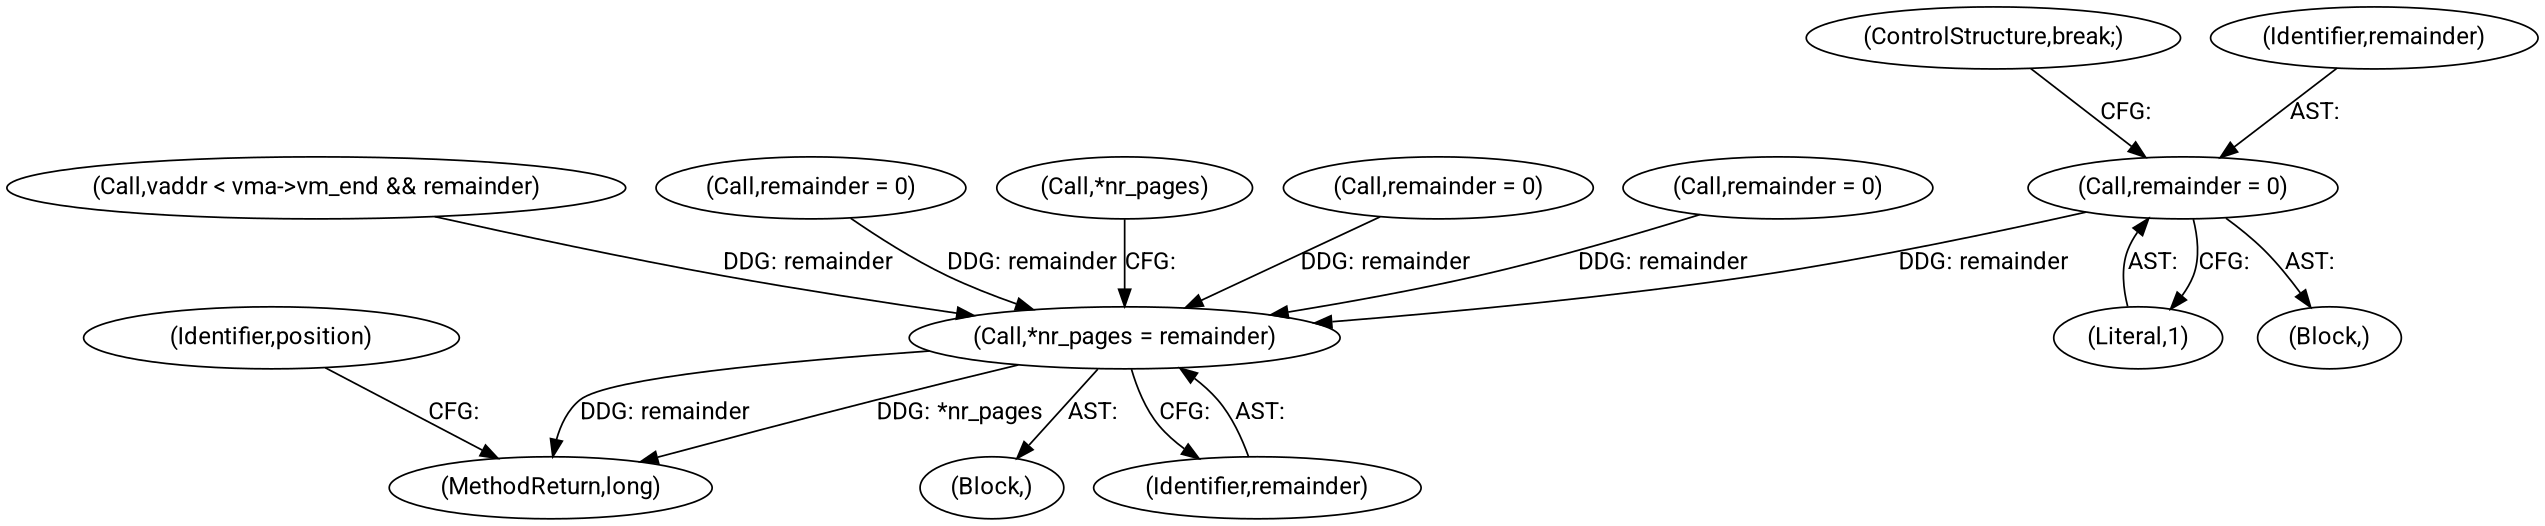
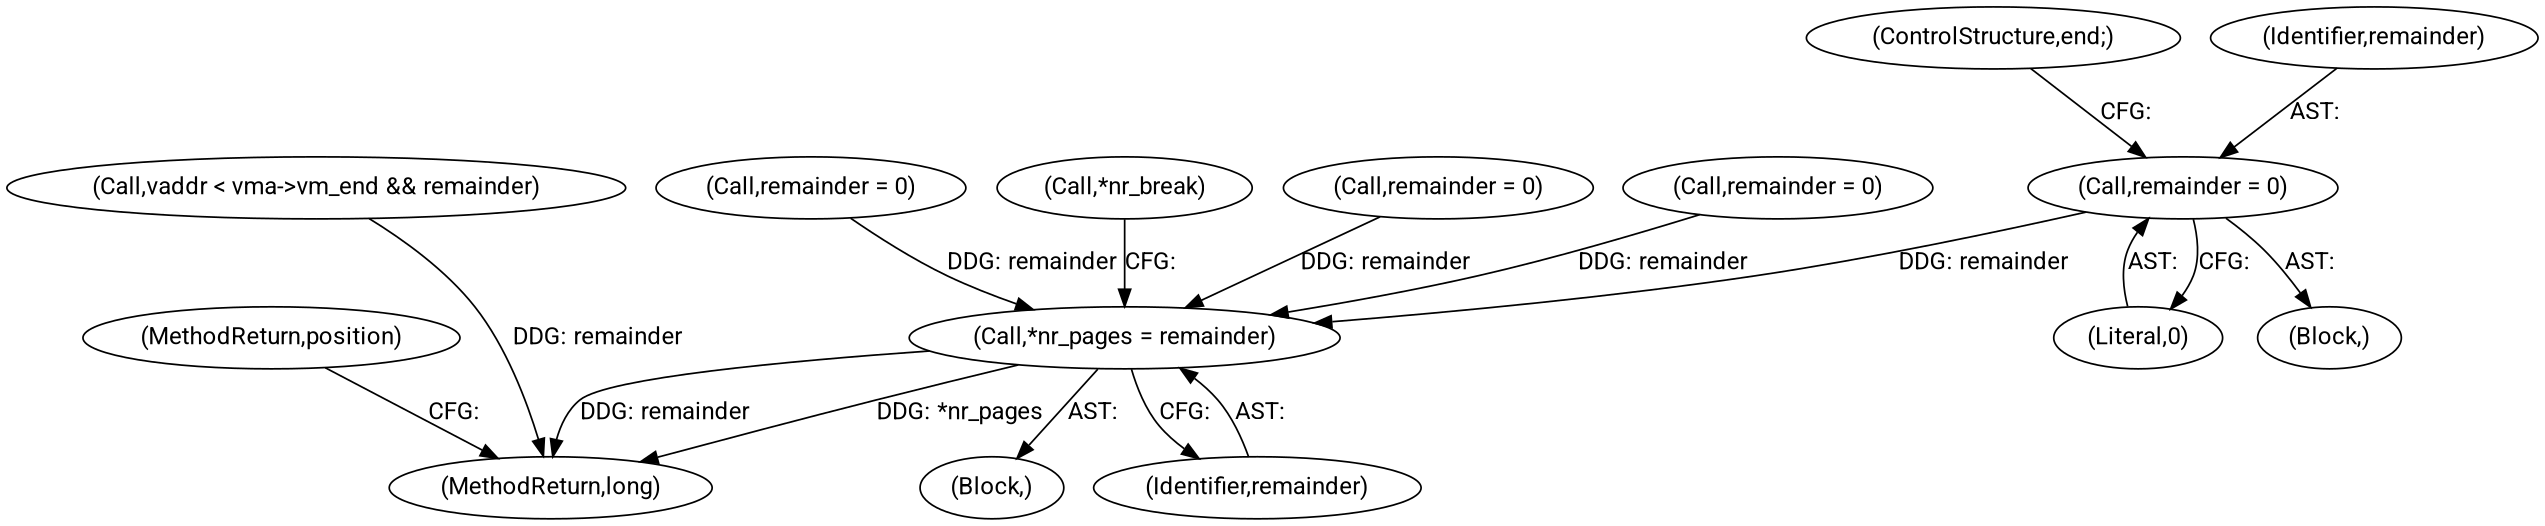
node "(ControlStructure,break;)": label "(ControlStructure,break;)" -> "(ControlStructure,end;)"
node "(Call,*nr_pages)": label "(Call,*nr_pages)" -> "(Call,*nr_break)"
edge "(Call,vaddr < vma->vm_end && remainder)" -> "(Call,*nr_pages = remainder)": now "(Call,vaddr < vma->vm_end && remainder)" -> "(MethodReturn,long)"
node "(Identifier,position)": label "(Identifier,position)" -> "(MethodReturn,position)"
node "(Literal,1)": label "(Literal,1)" -> "(Literal,0)"
